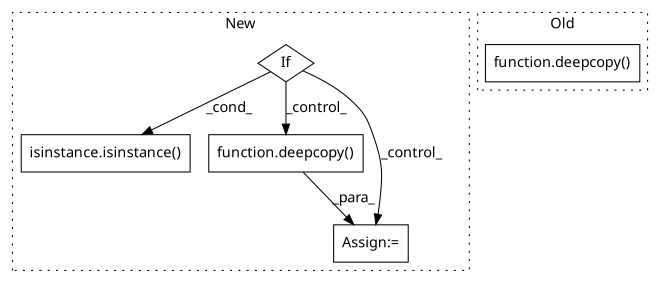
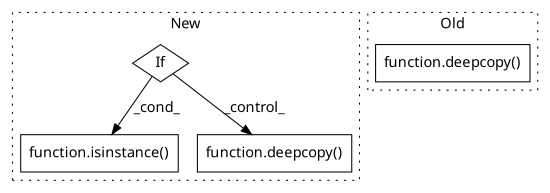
node "isinstance.isinstance()": label "isinstance.isinstance()" -> "function.isinstance()"
node "Assign:=": removed
